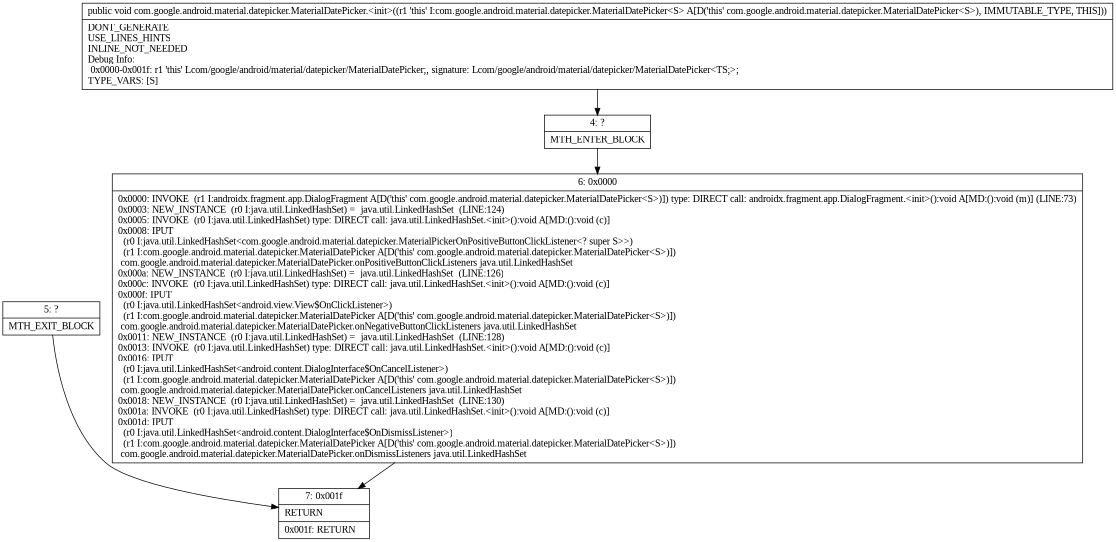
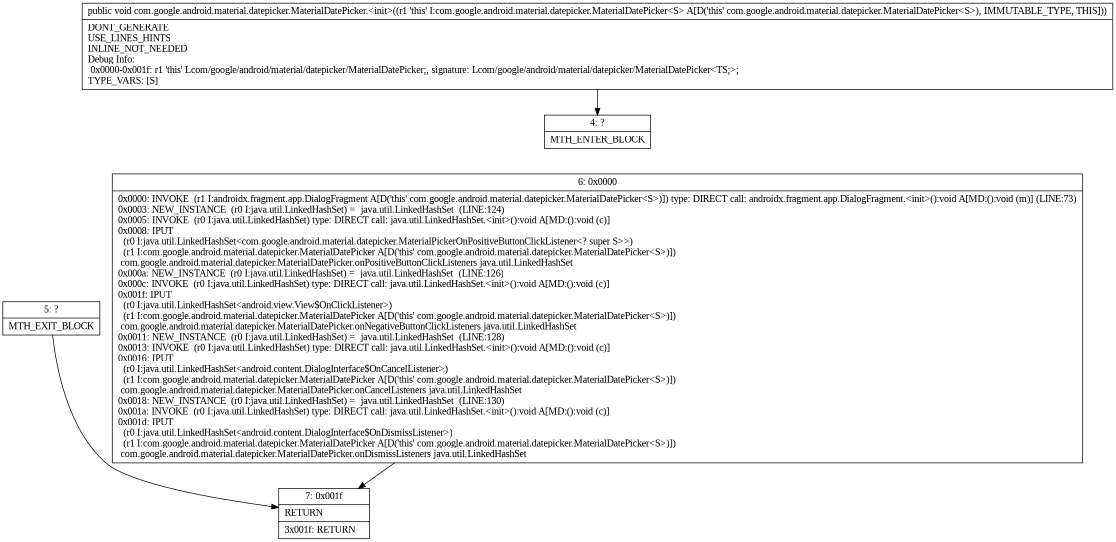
edge "4: ?" -> "6: 0x0000": removed
node "6: 0x0000": text "0x000f: IPUT" -> "0x001f: IPUT"
node "7: 0x001f": text "0x001f: RETURN" -> "3x001f: RETURN"
